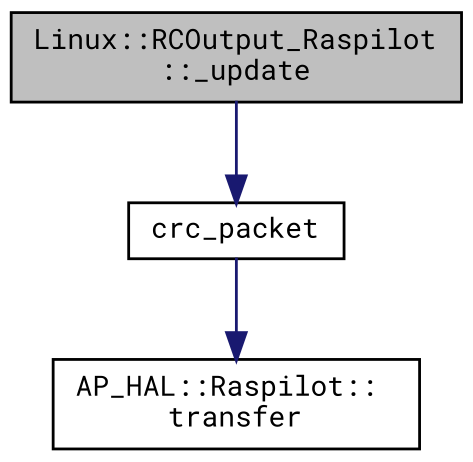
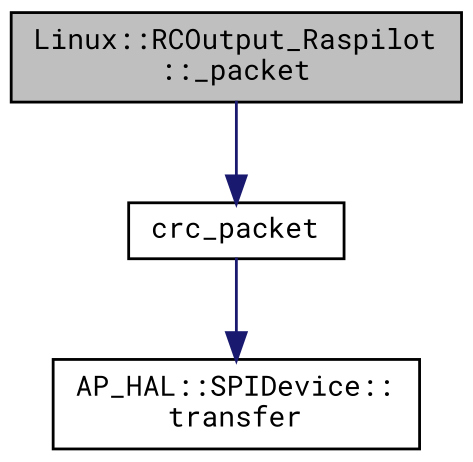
node "Linux::RCOutput_Raspilot ::_update": label "Linux::RCOutput_Raspilot ::_update" -> "Linux::RCOutput_Raspilot ::_packet"
node "AP_HAL::Raspilot:: transfer": label "AP_HAL::Raspilot:: transfer" -> "AP_HAL::SPIDevice:: transfer"
